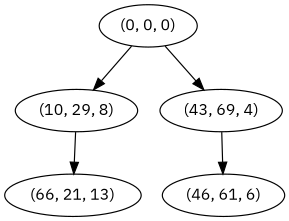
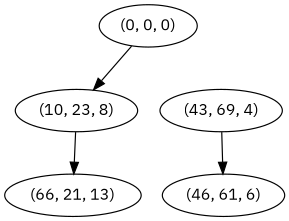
edge "(0, 0, 0)" -> "(43, 69, 4)": removed
node "(10, 29, 8)": label "(10, 29, 8)" -> "(10, 23, 8)"
